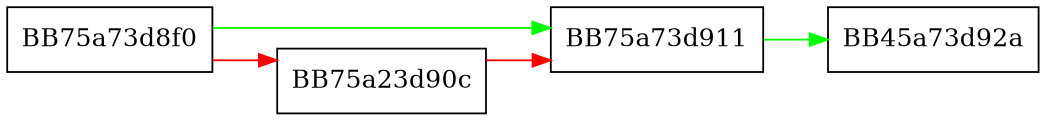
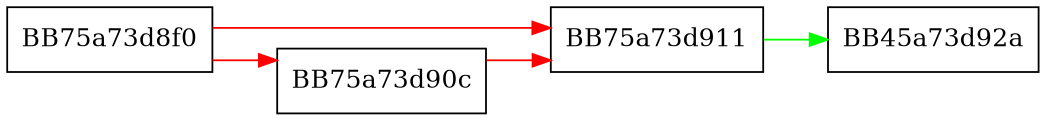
edge "BB75a73d8f0" -> "BB75a73d911": color green -> red
node "BB75a23d90c": label "BB75a23d90c" -> "BB75a73d90c"
